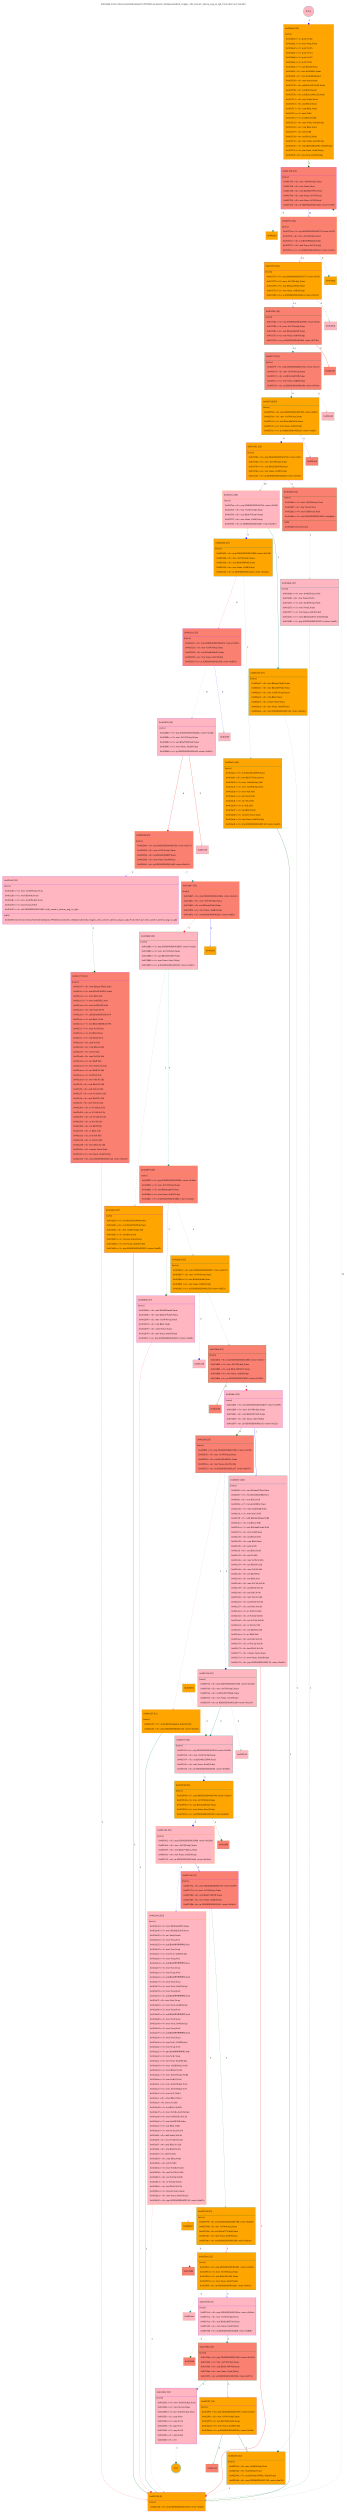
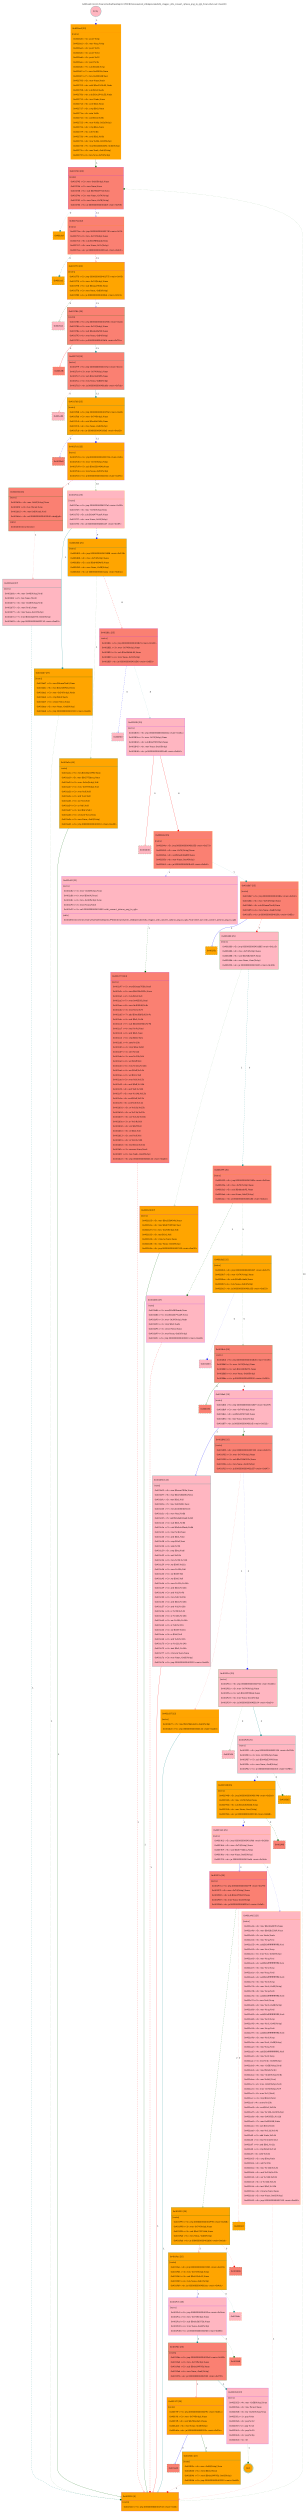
edge "0x401bd7 [27]" -> "0x40203c [22]": now "0x401bd7 [27]" -> "0x402110 [5]"
edge "0x402065" -> "0x40192f [25]": reversed
edge "0x4019f7 [25]" -> "0x401a10": color darkgreen -> blue
